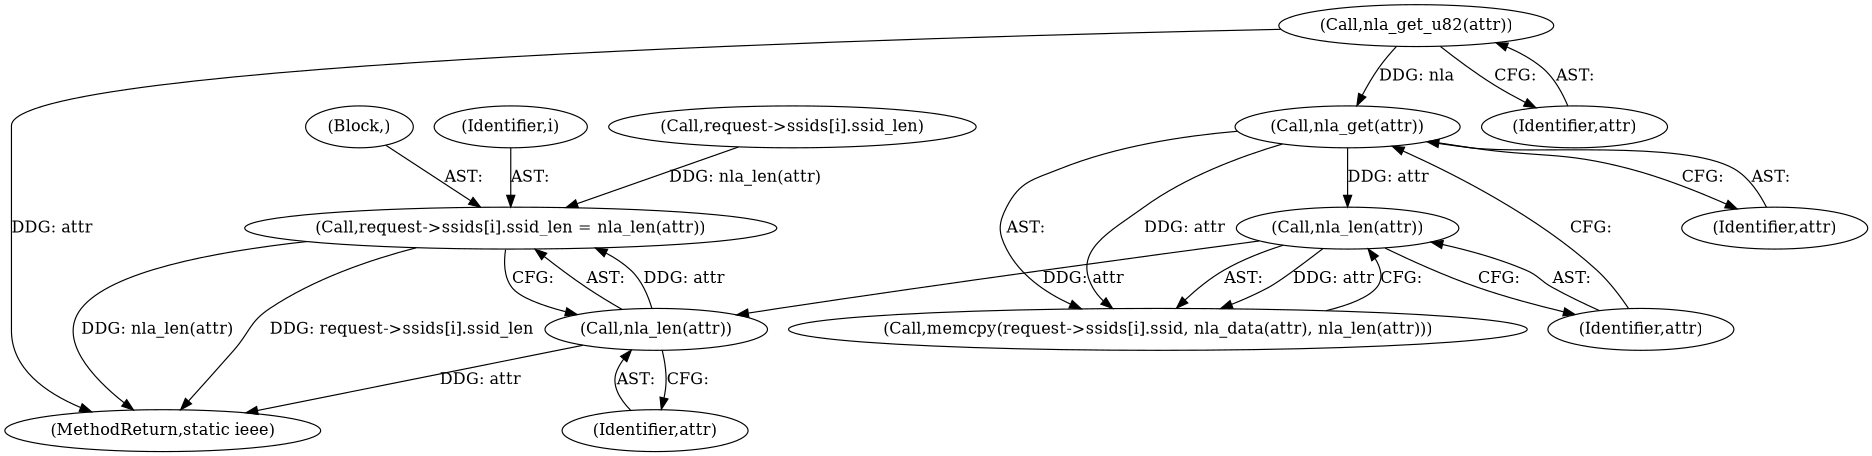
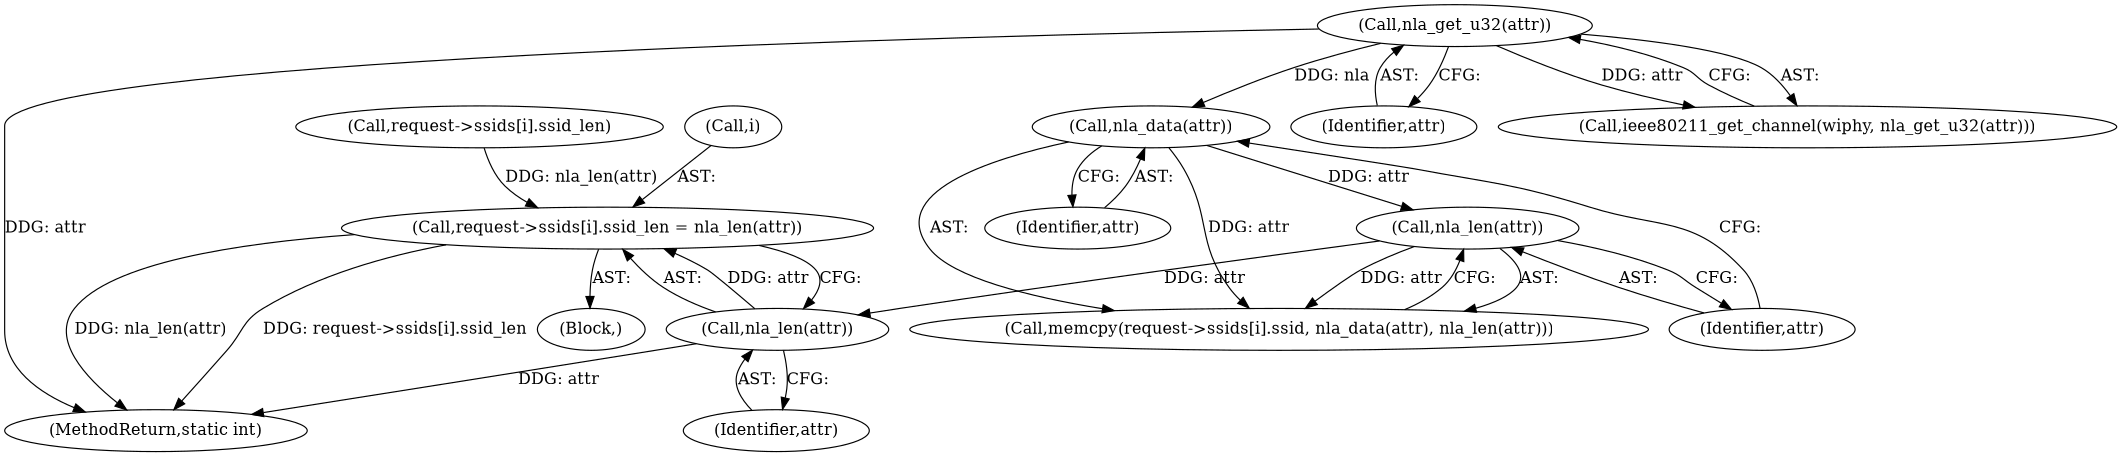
node "(Call,nla_get_u82(attr))": label "(Call,nla_get_u82(attr))" -> "(Call,nla_get_u32(attr))"
node "(Identifier,i)": label "(Identifier,i)" -> "(Call,i)"
node "(Call,nla_get(attr))": label "(Call,nla_get(attr))" -> "(Call,nla_data(attr))"
node "(Call,ieee80211_get_channel(wiphy, nla_get_u32(attr)))": added
edge "(Block,)" -> "(Call,request->ssids[i].ssid_len = nla_len(attr))": reversed
node "(MethodReturn,static ieee)": label "(MethodReturn,static ieee)" -> "(MethodReturn,static int)"
